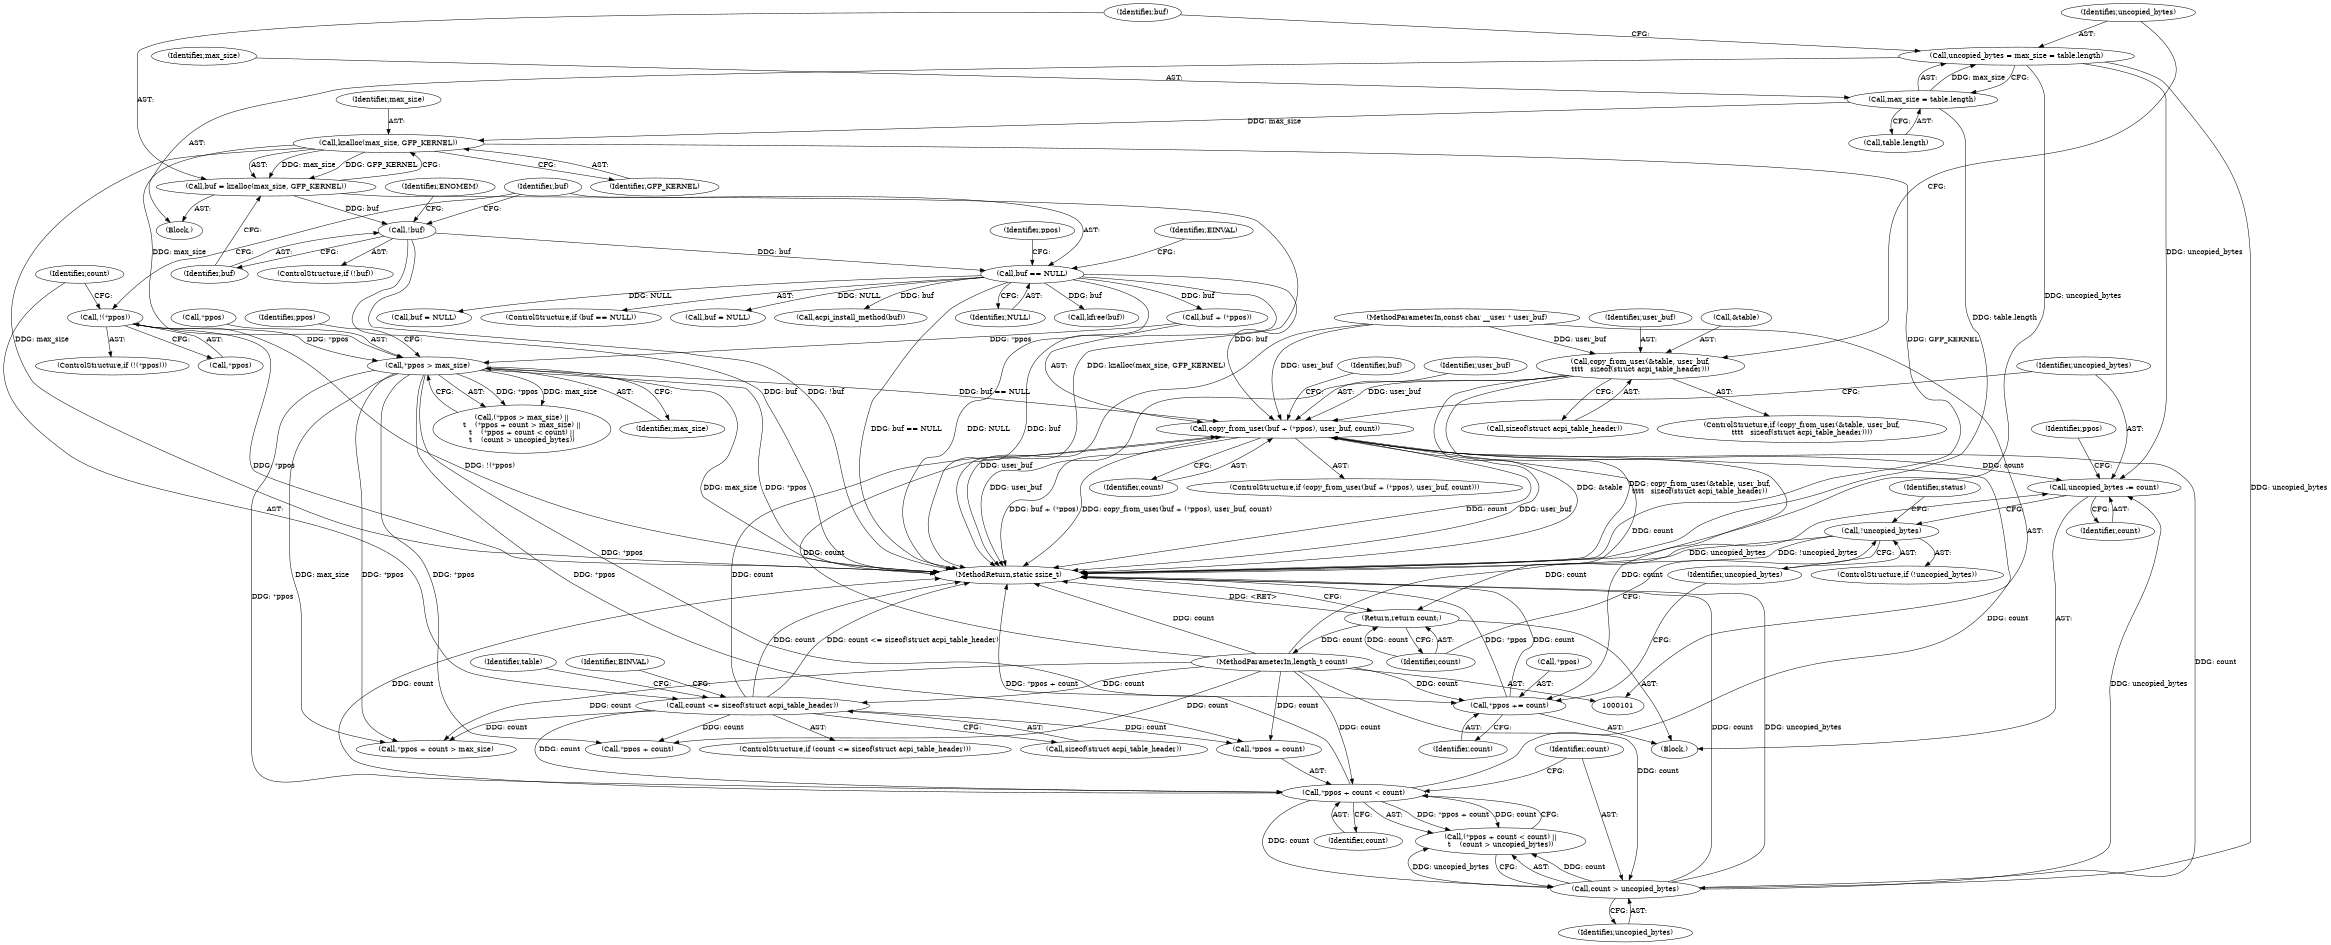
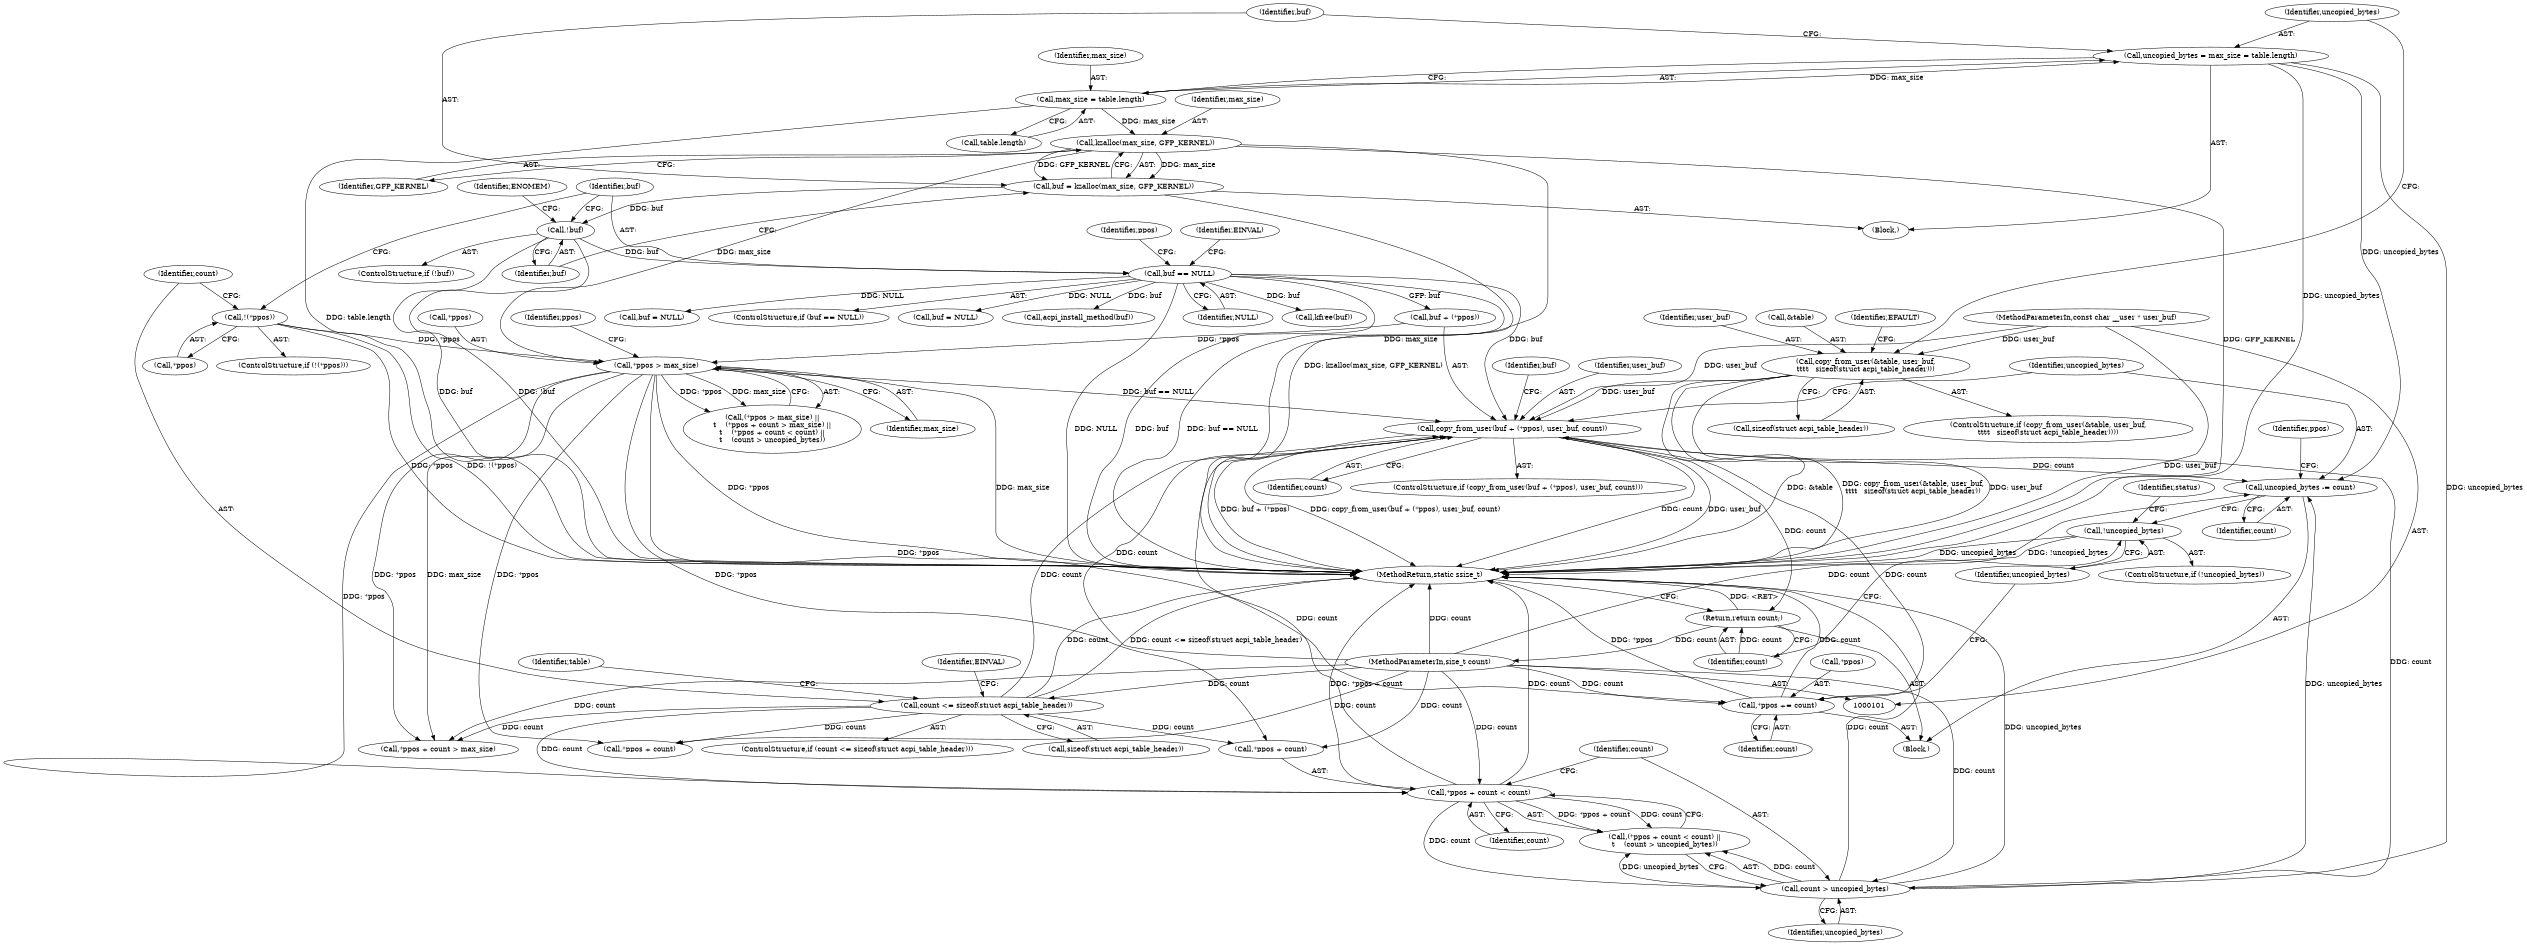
edge "(Call,buf == NULL)" -> "(Call,buf + (*ppos))": label "DDG: buf" -> "GFP: buf"
node "(Identifier,EFAULT)": added
node "(MethodParameterIn,length_t count)": label "(MethodParameterIn,length_t count)" -> "(MethodParameterIn,size_t count)"
